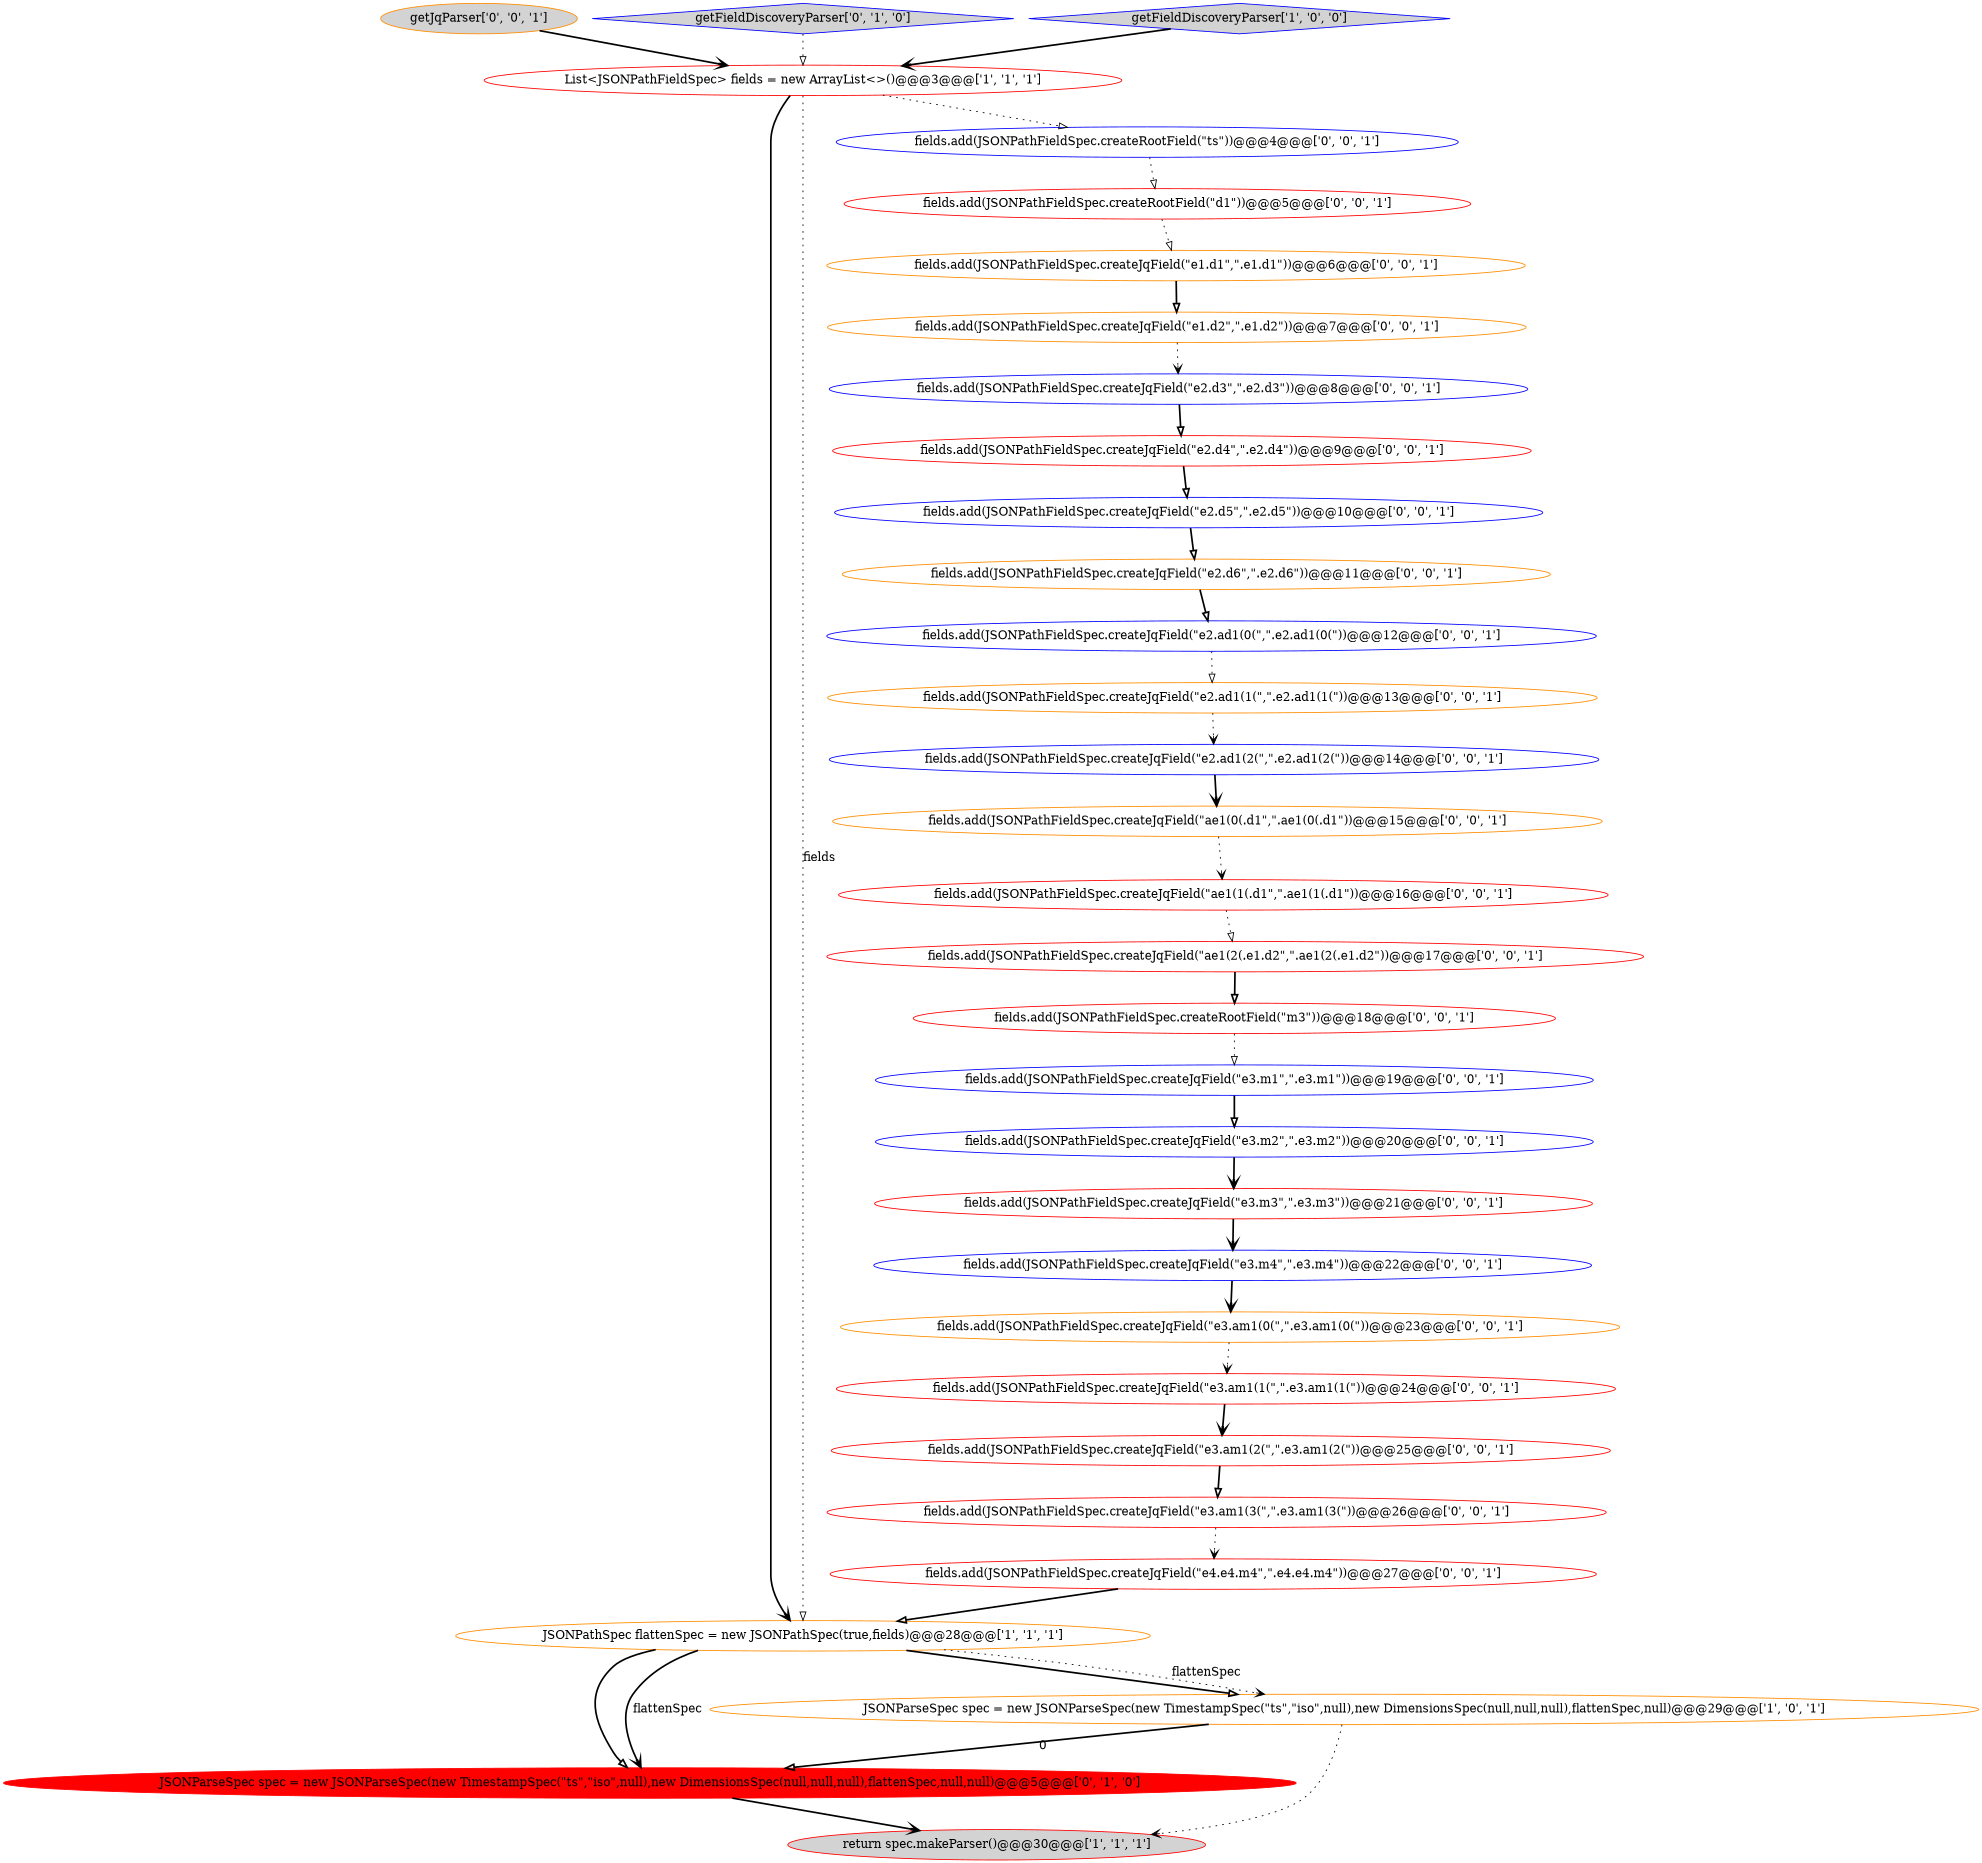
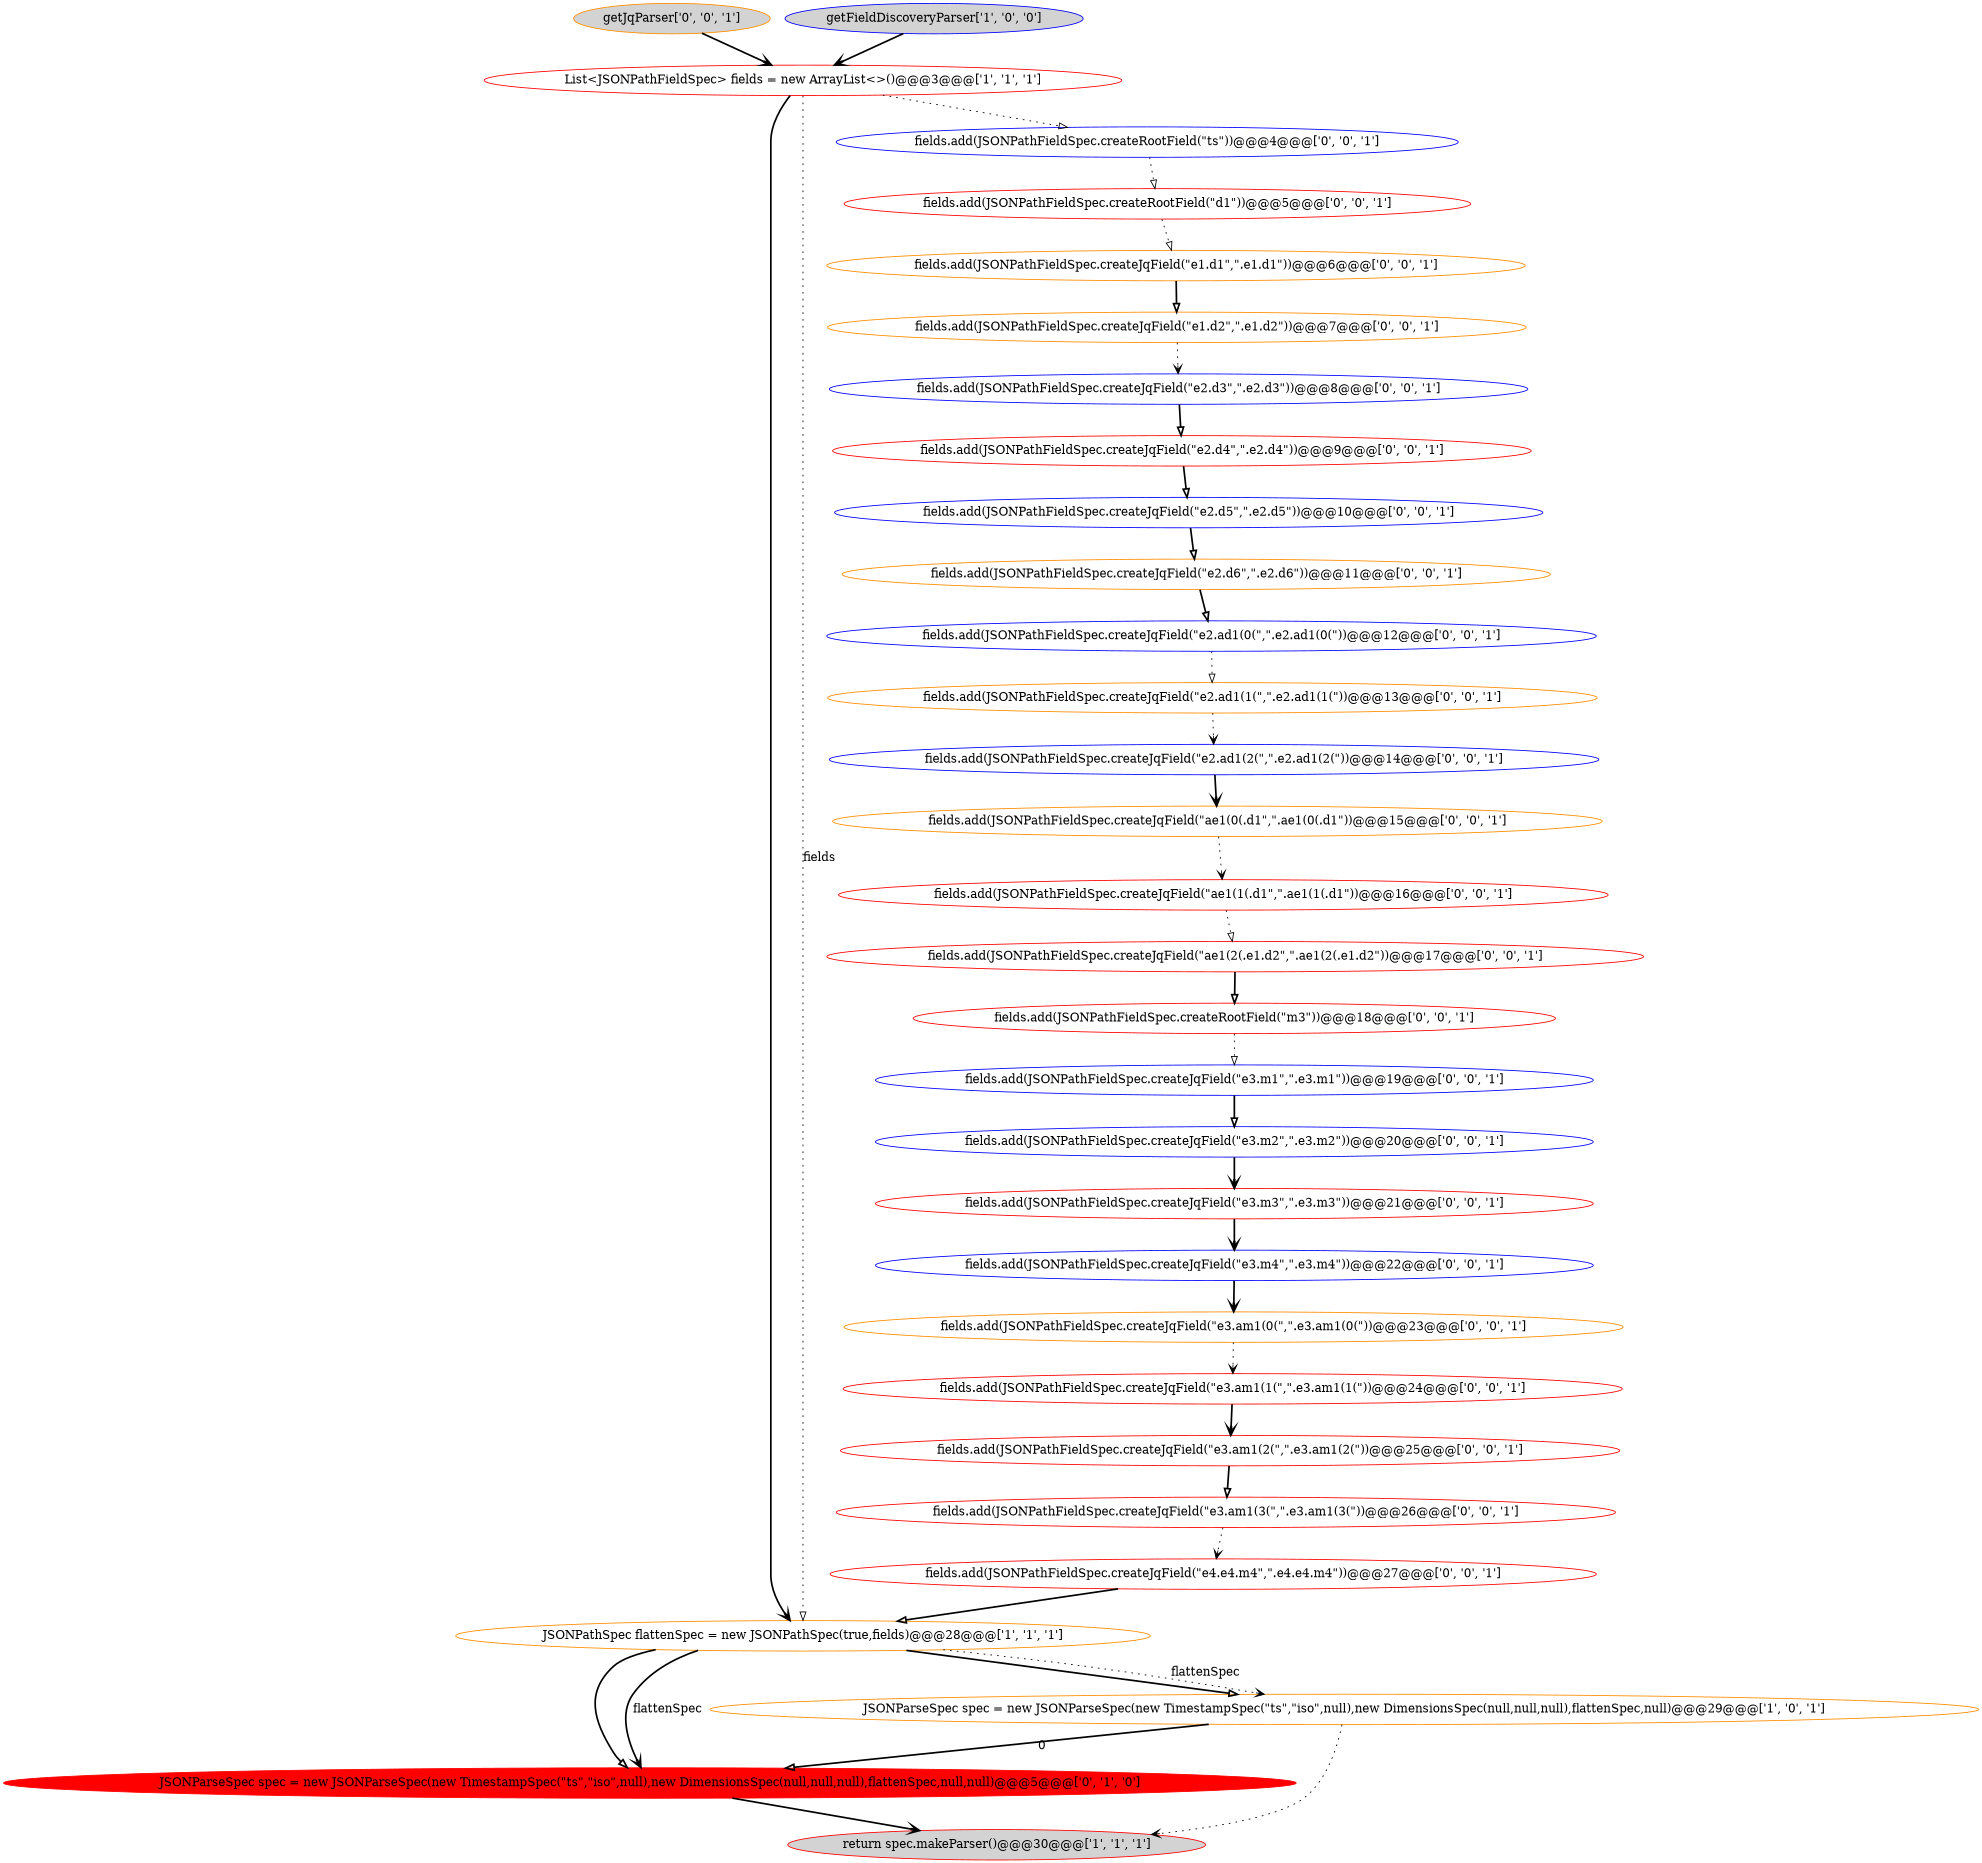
node "getFieldDiscoveryParser['0', '1', '0']": removed
node "getFieldDiscoveryParser['1', '0', '0']": shape diamond -> ellipse
